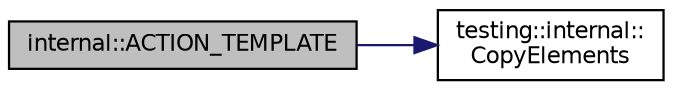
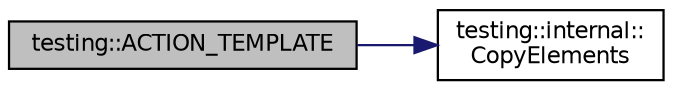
node "internal::ACTION_TEMPLATE": label "internal::ACTION_TEMPLATE" -> "testing::ACTION_TEMPLATE"
